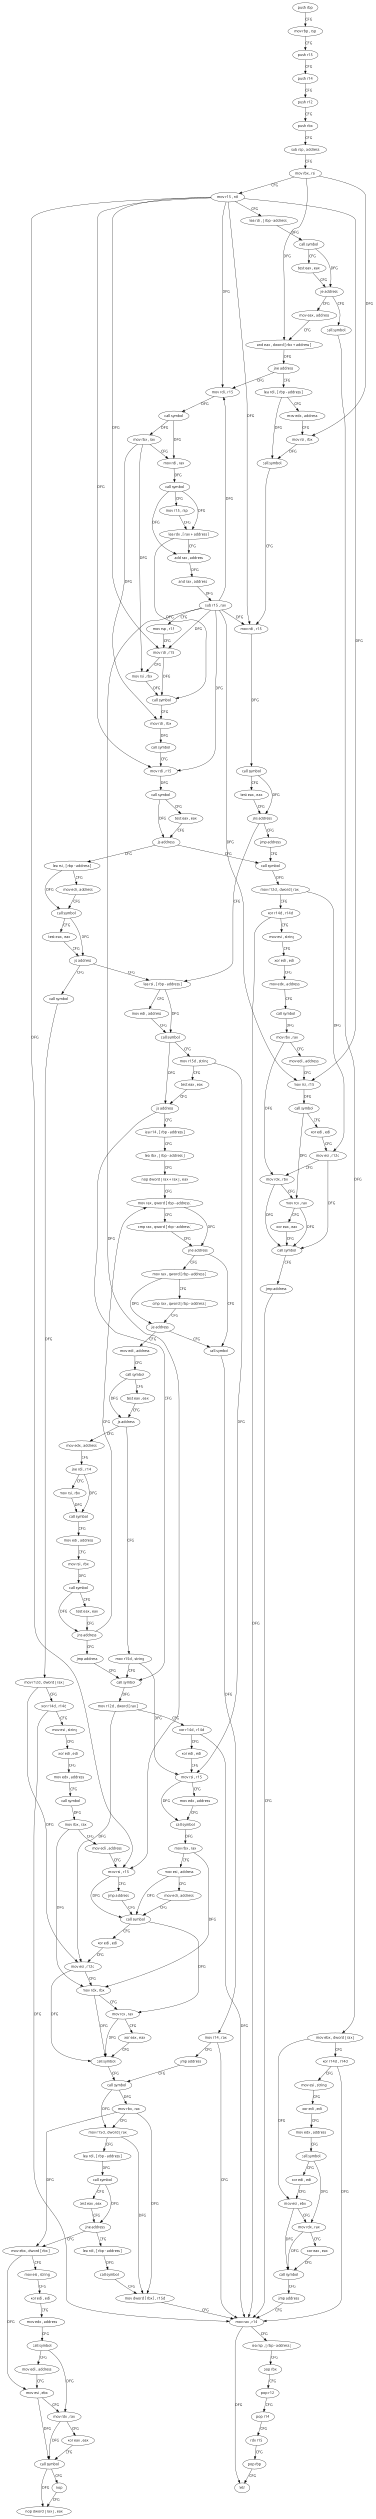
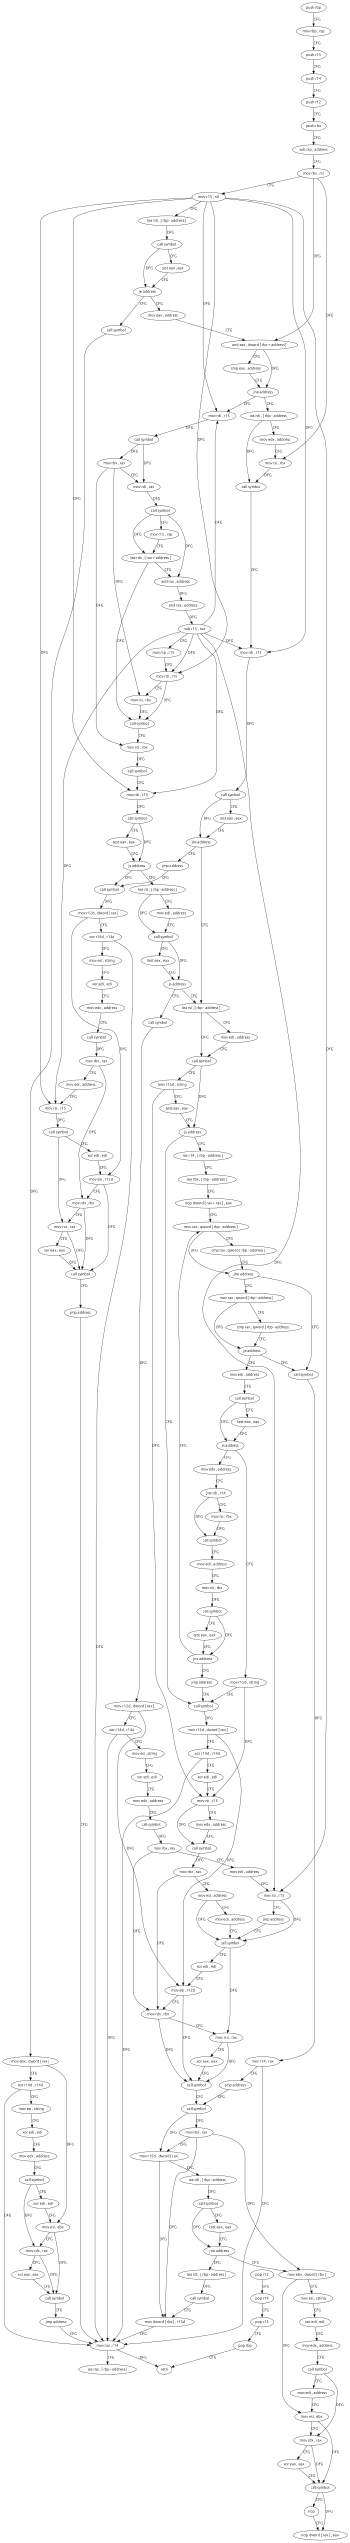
node "cmp eax , address": added
node "pop rbx": removed
node "rdx r15": label "rdx r15" -> "pop r15"
